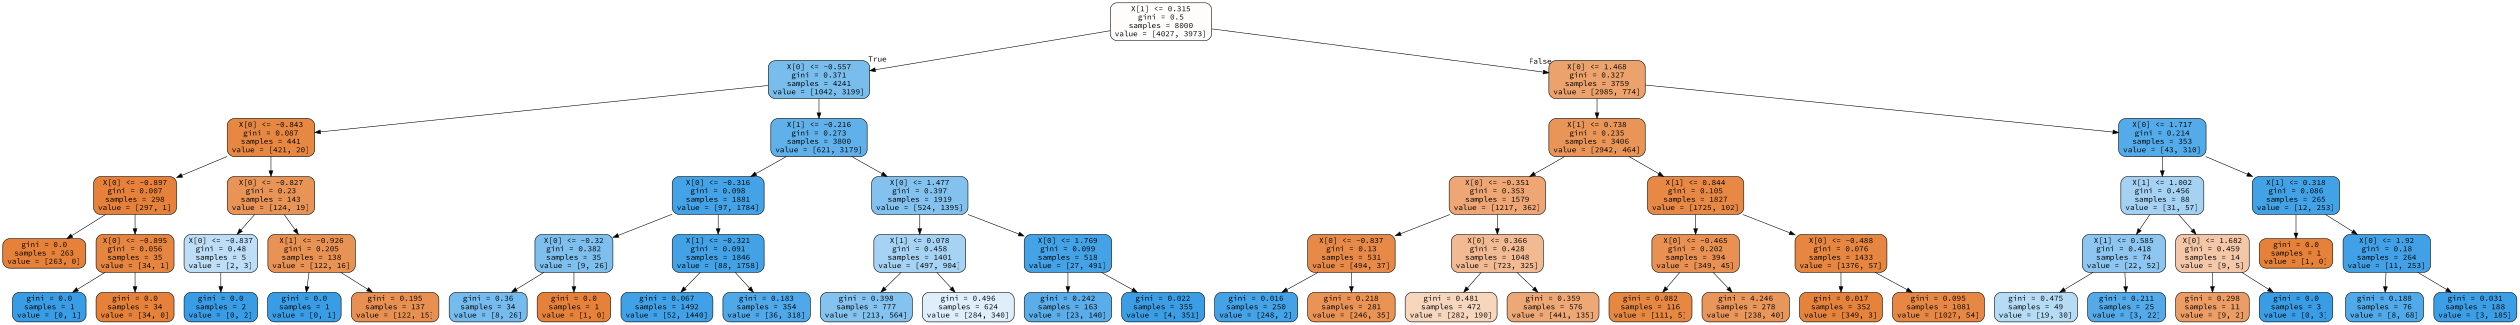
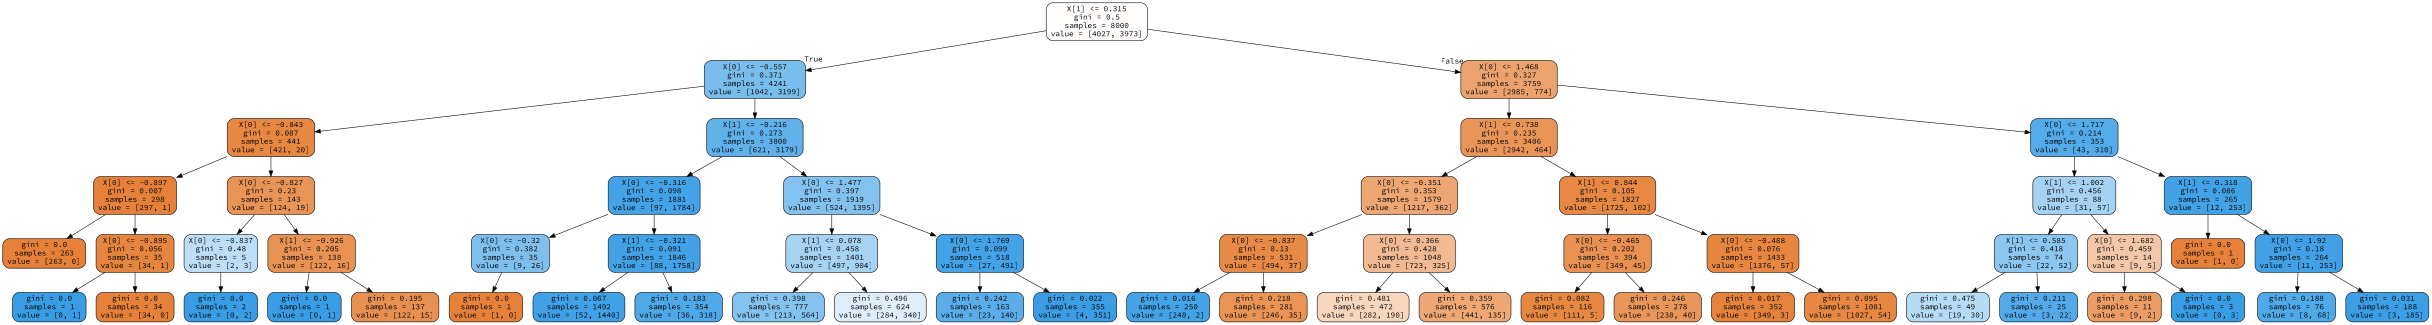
node "gini = 0.36 samples = 34 value = [8, 26]": removed
node "gini = 4.246 samples = 278 value = [238, 40]": label "gini = 4.246 samples = 278 value = [238, 40]" -> "gini = 0.246 samples = 278 value = [238, 40]"
